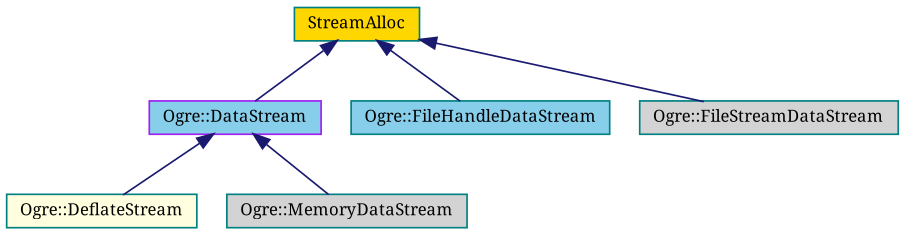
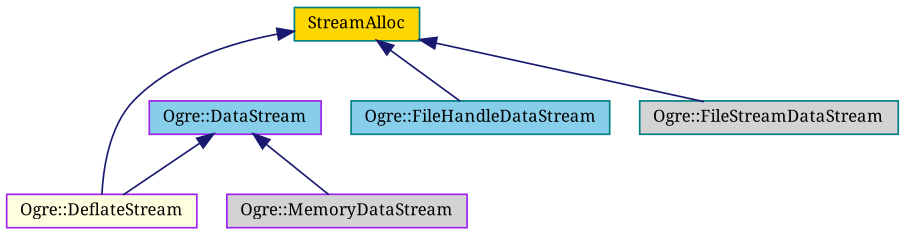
edge "Ogre::DataStream" -> "StreamAlloc": now "Ogre::DeflateStream" -> "StreamAlloc"
node "Ogre::DeflateStream": color teal -> purple
node "Ogre::MemoryDataStream": color teal -> purple
